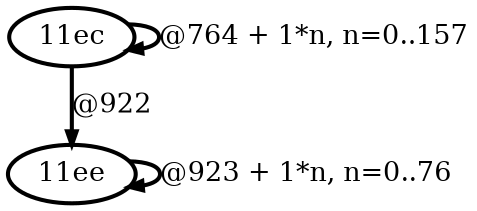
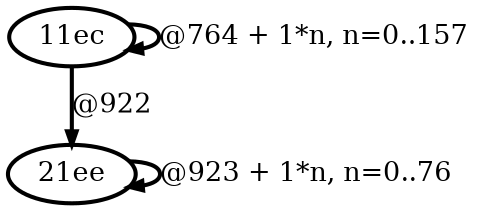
node "11ee": label "11ee" -> "21ee"
